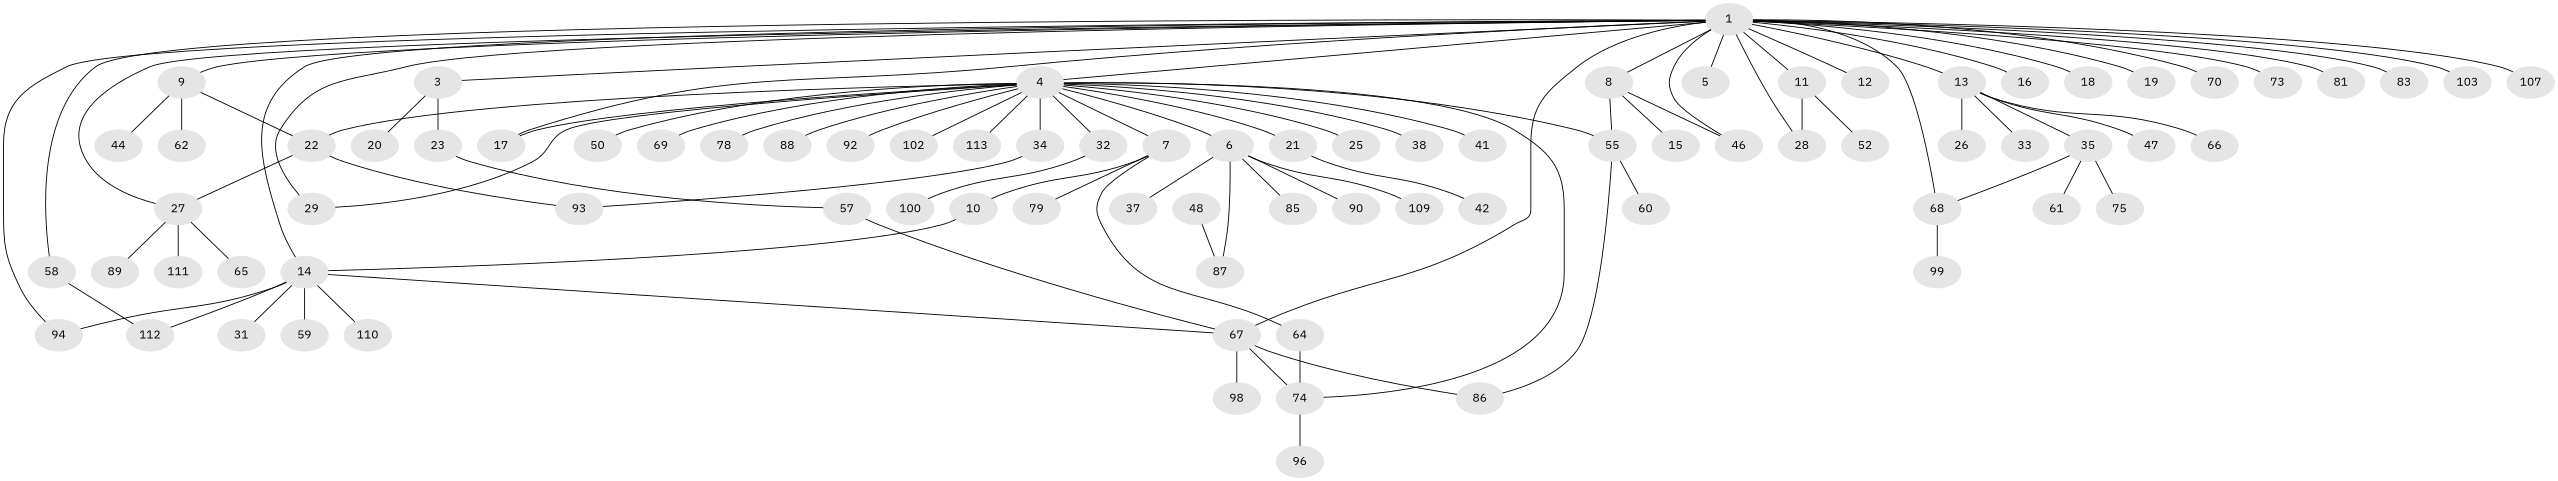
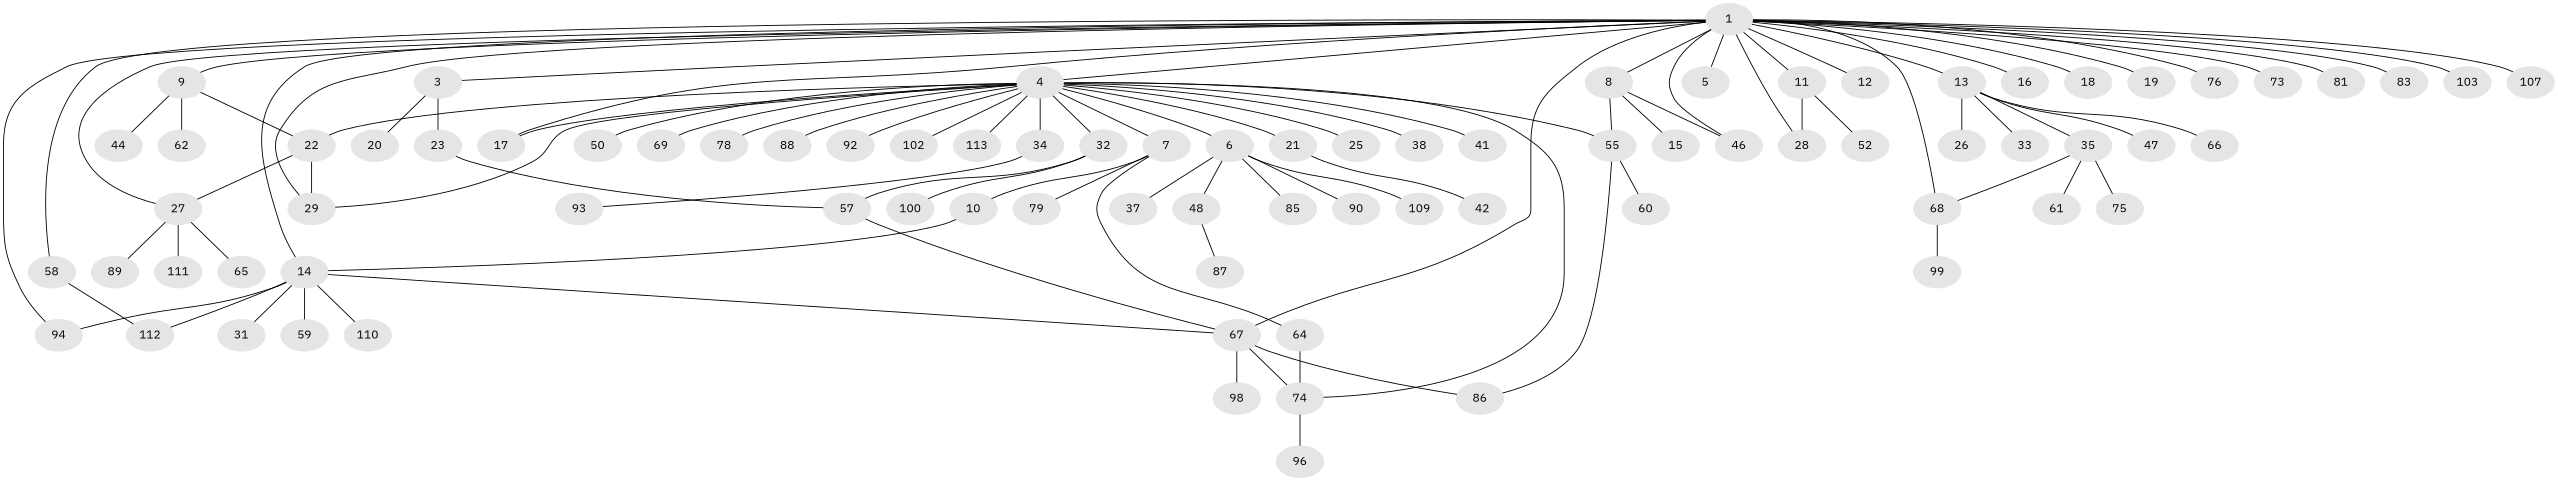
node "70": label "70" -> "76"
edge "32" -- "57": added
edge "22" -- "93": now "22" -- "29"
edge "6" -- "87": now "6" -- "48"
